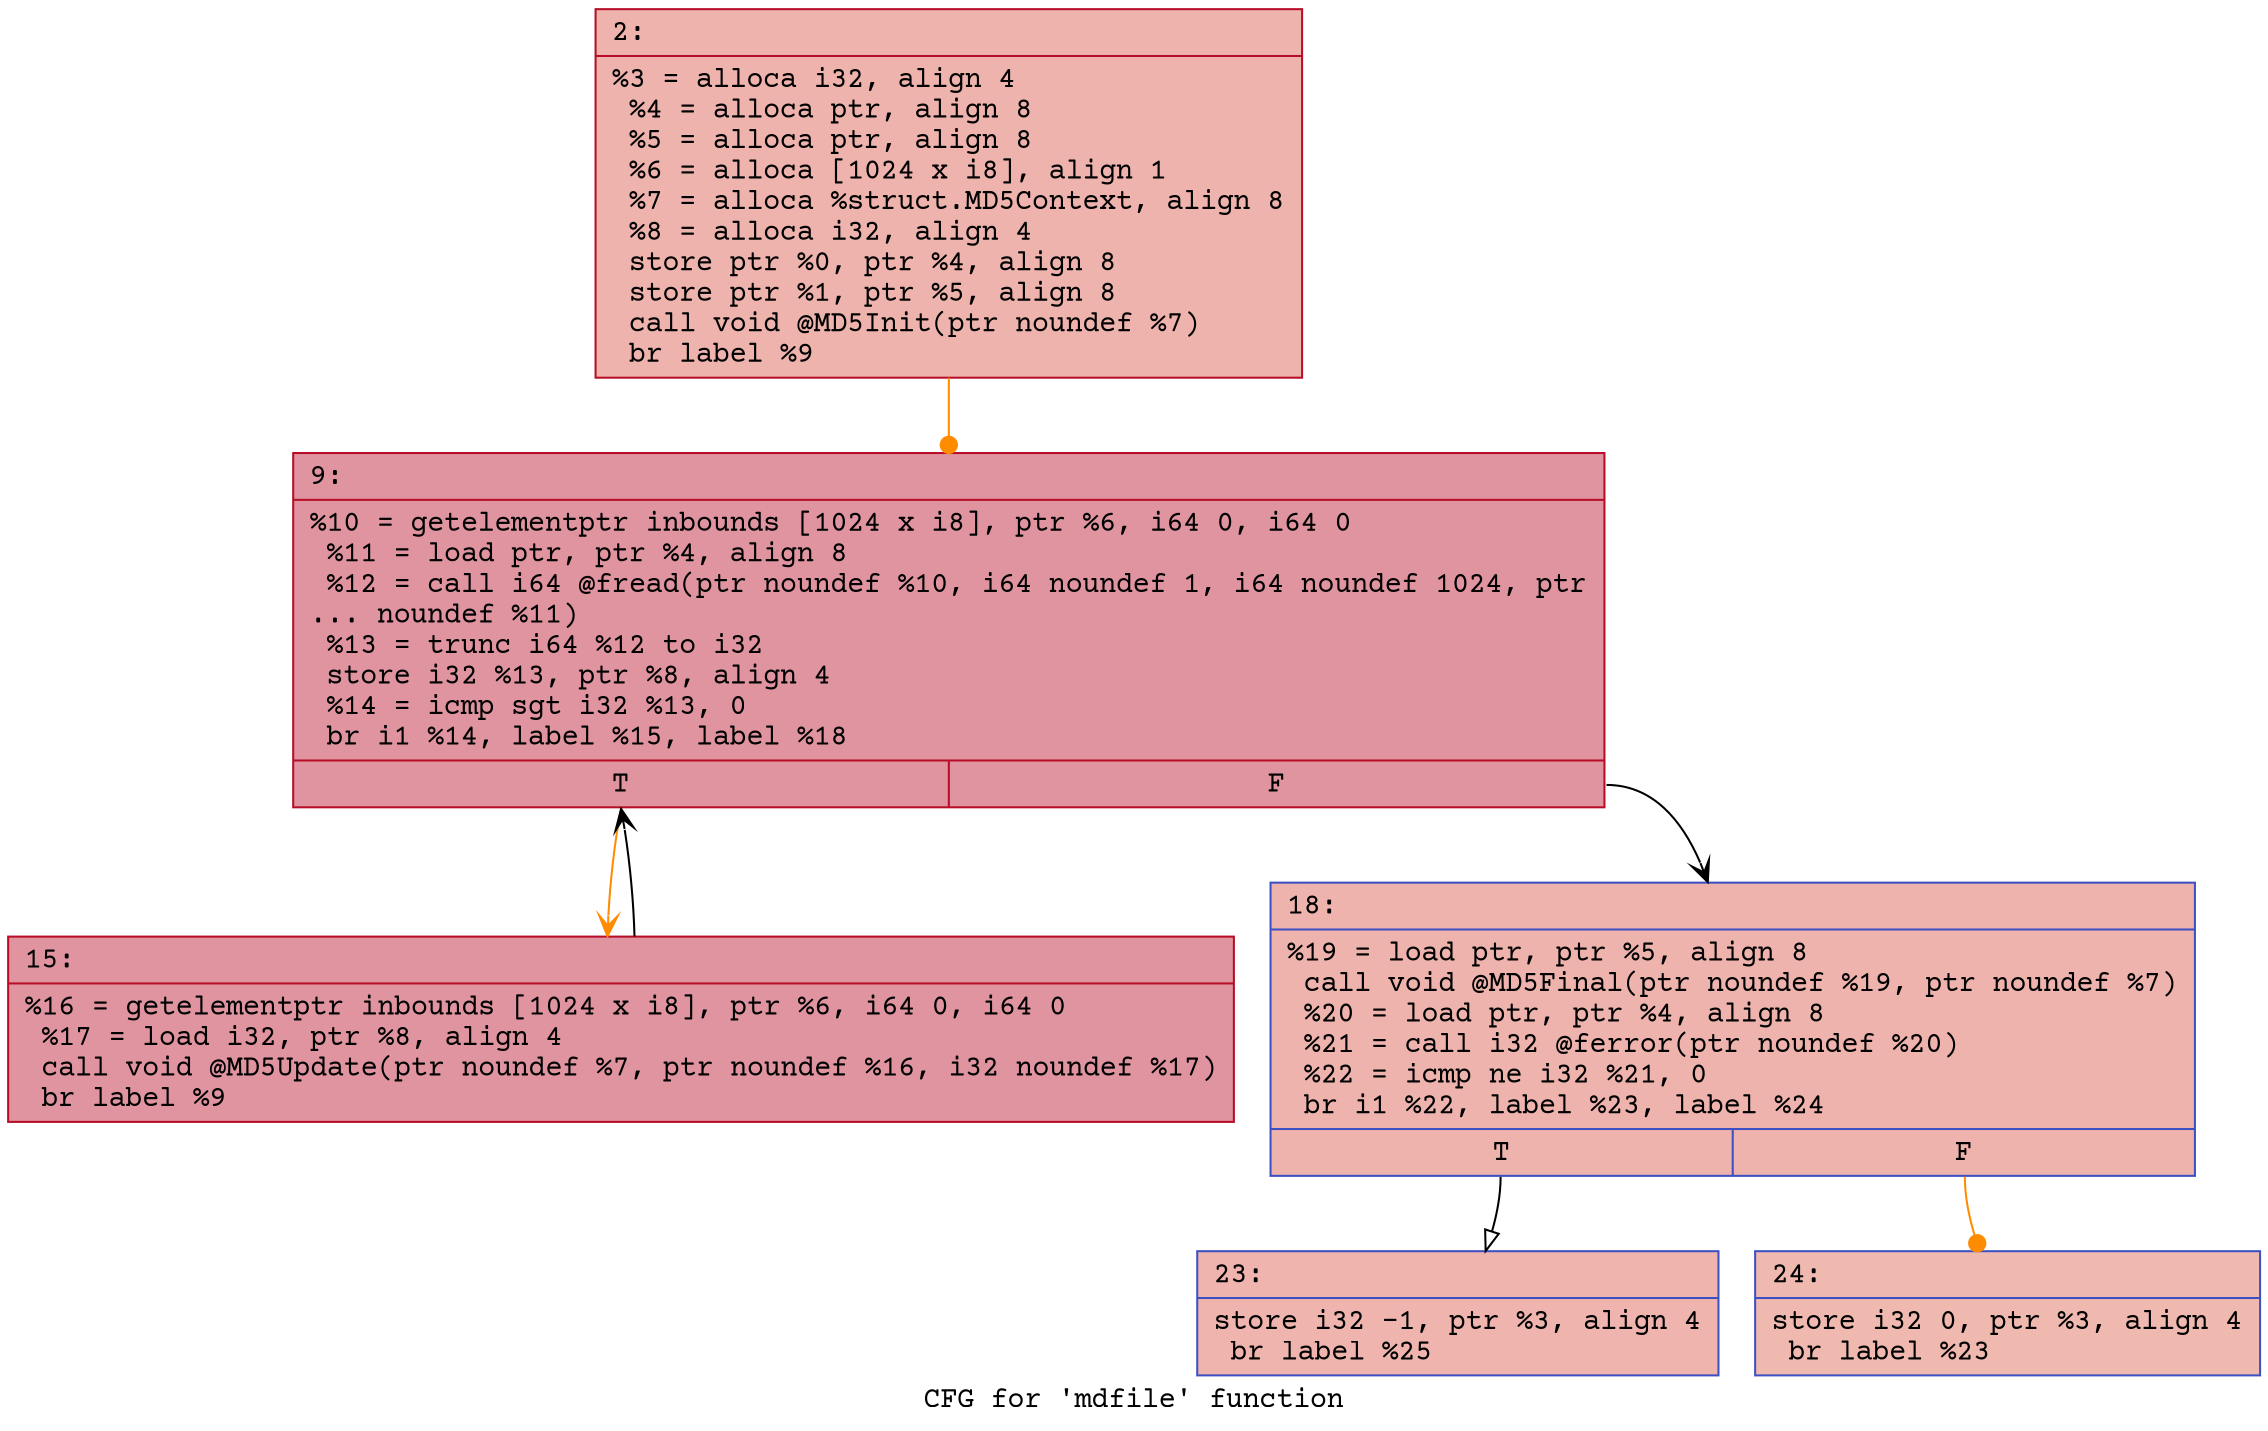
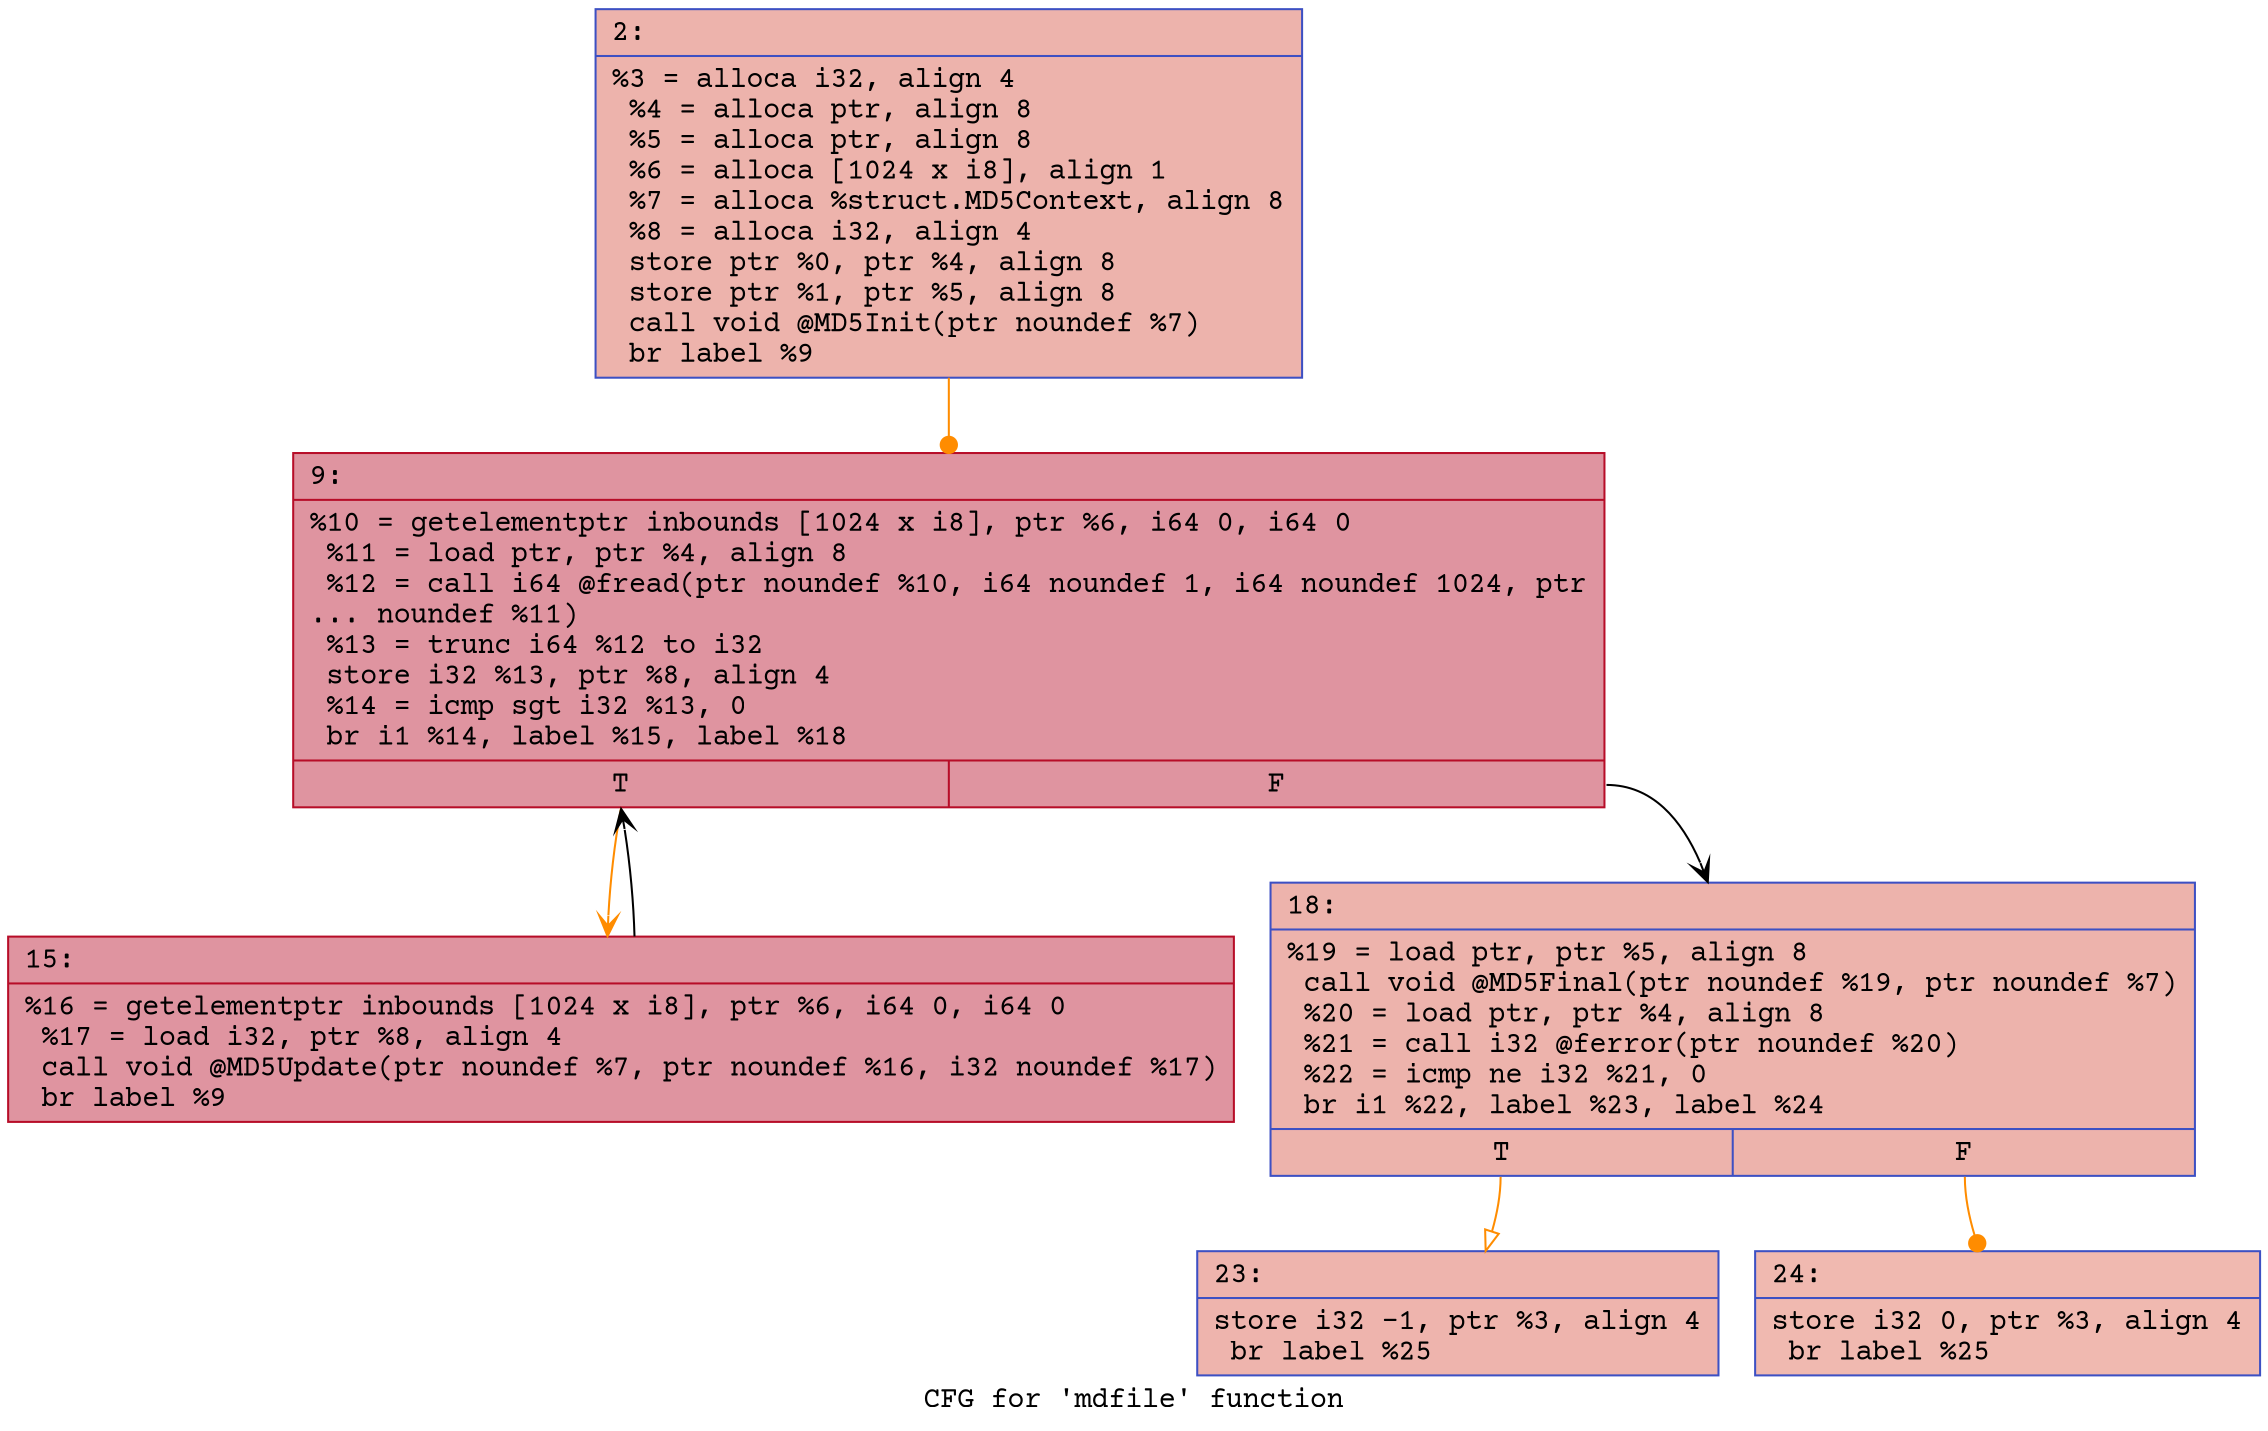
node "2:": color #b70d28ff -> #3d50c3ff
edge "18:" -> "23:": color black -> darkorange
node "24:": text "br label %23" -> "br label %25"
